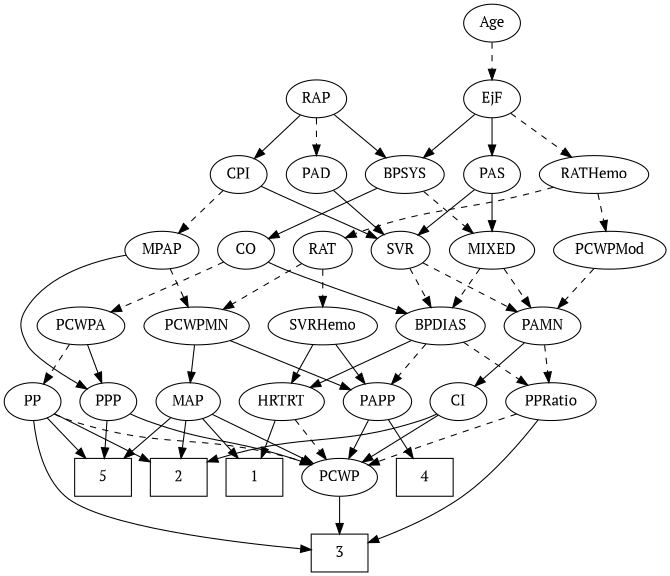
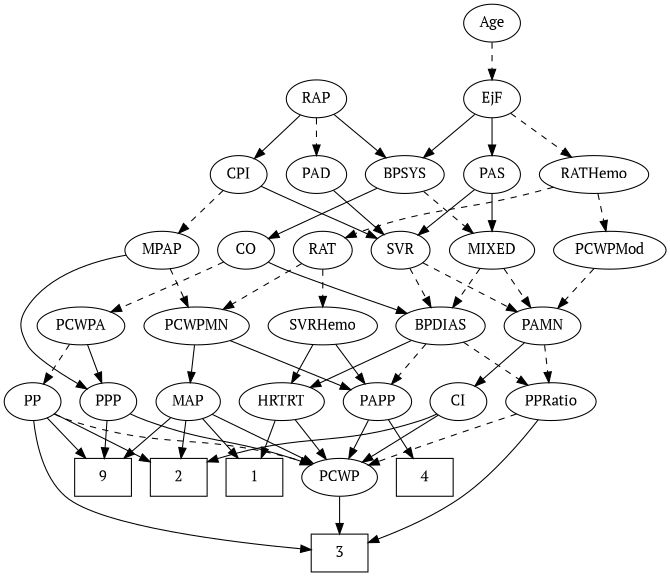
edge "HRTRT" -> "PCWP": style dashed -> solid
node "5": label "5" -> "9"
